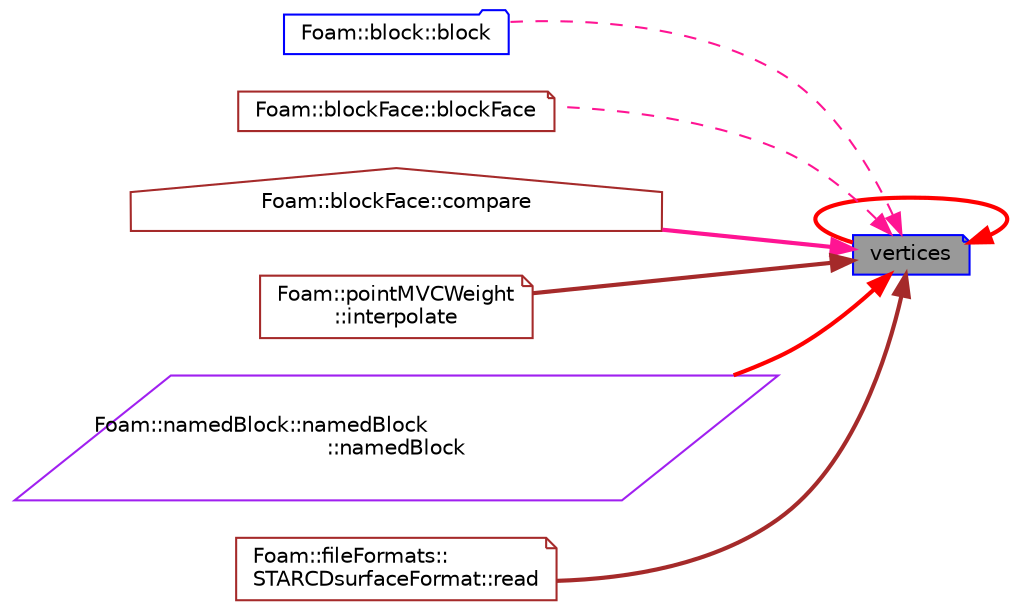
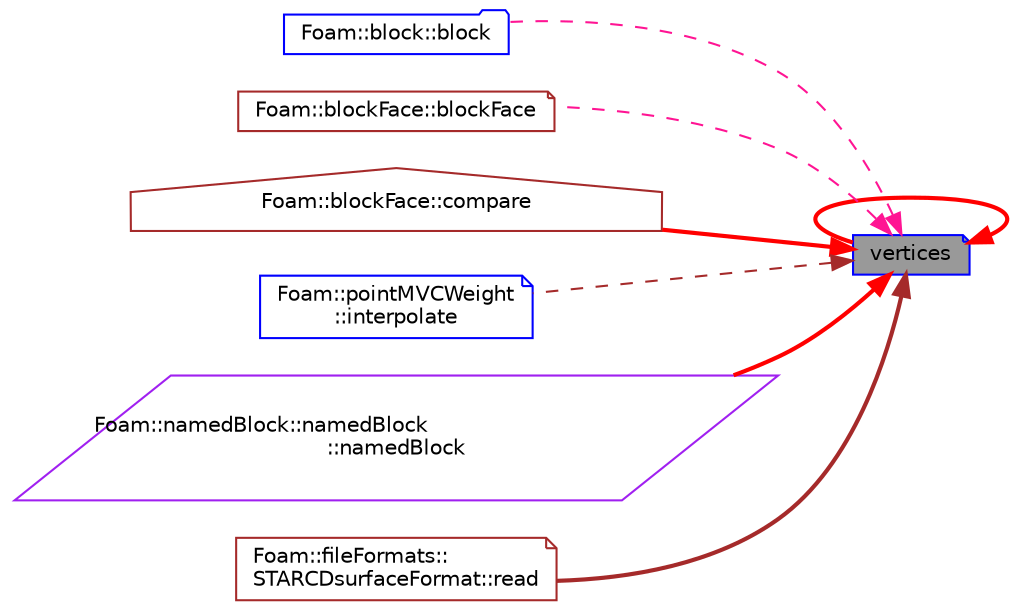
edge "Foam::blockFace::compare" -> "vertices": color deeppink -> red
edge "Foam::pointMVCWeight ::interpolate" -> "vertices": style bold -> dashed
node "Foam::pointMVCWeight ::interpolate": color brown -> blue
